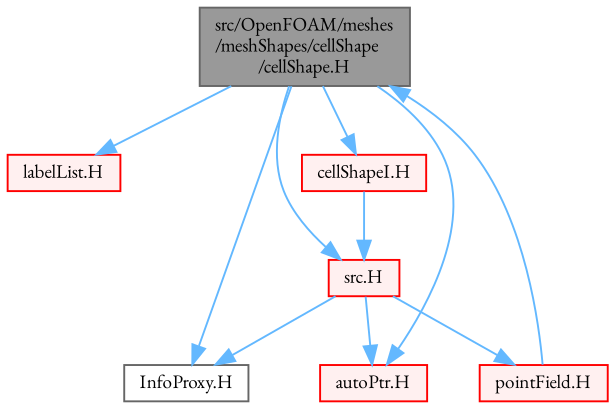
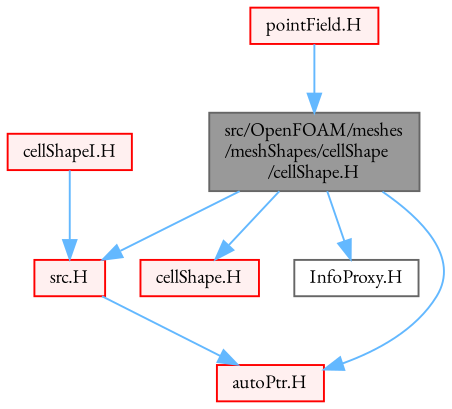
edge "src/OpenFOAM/meshes /meshShapes/cellShape /cellShape.H" -> "cellShapeI.H": removed
node "labelList.H": label "labelList.H" -> "cellShape.H"
edge "src.H" -> "InfoProxy.H": removed
edge "src.H" -> "pointField.H": removed
